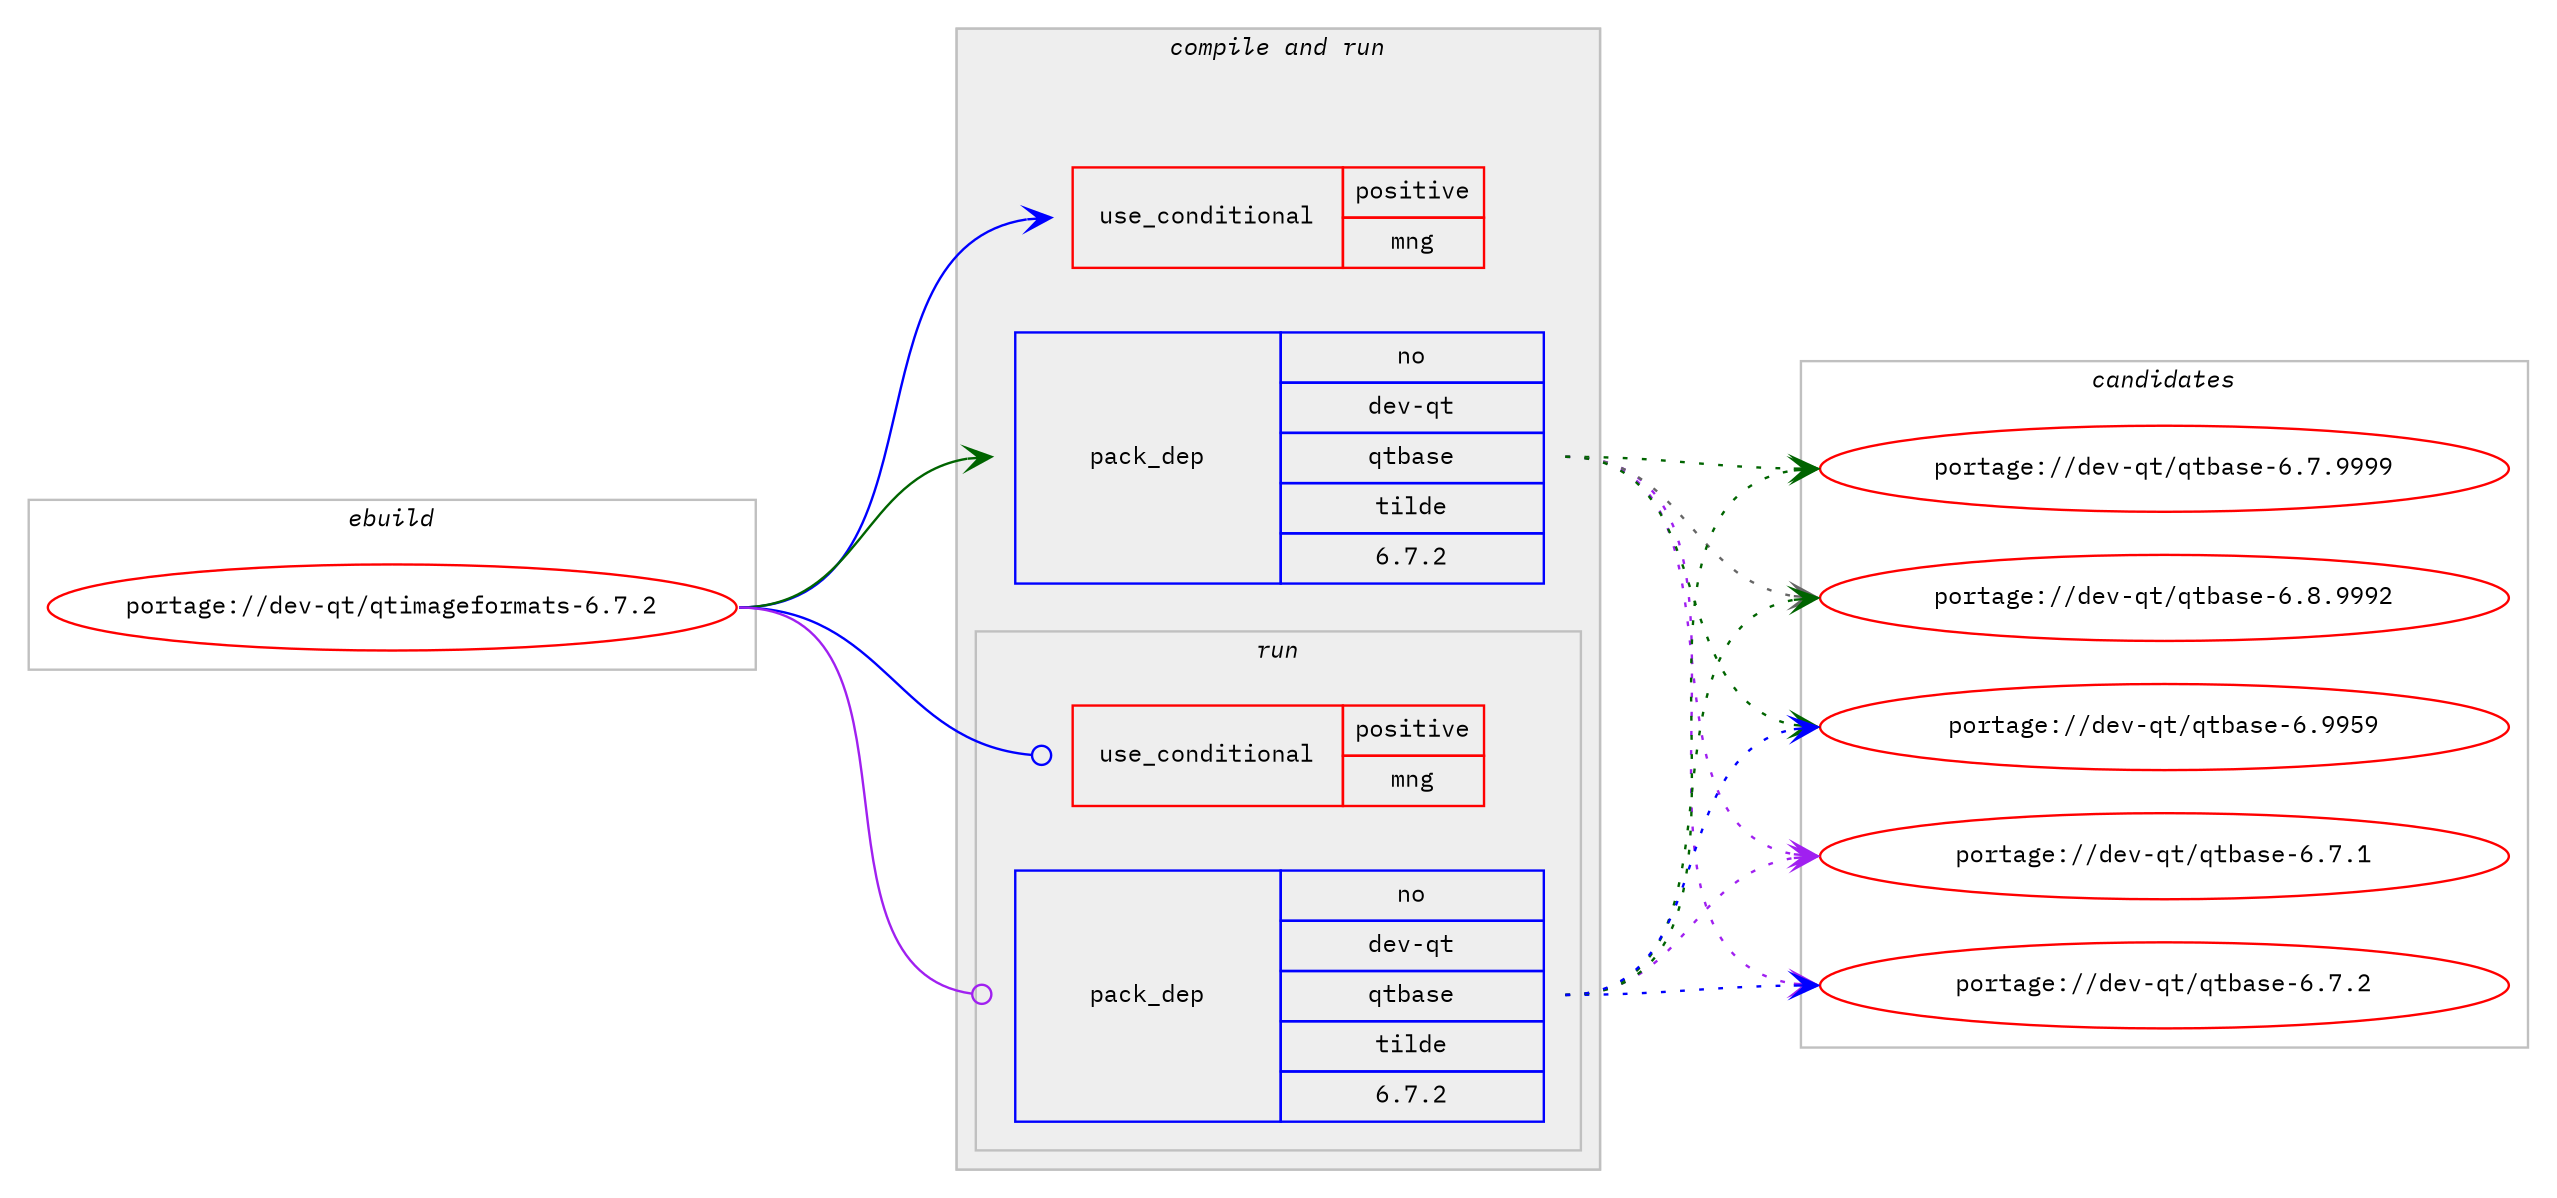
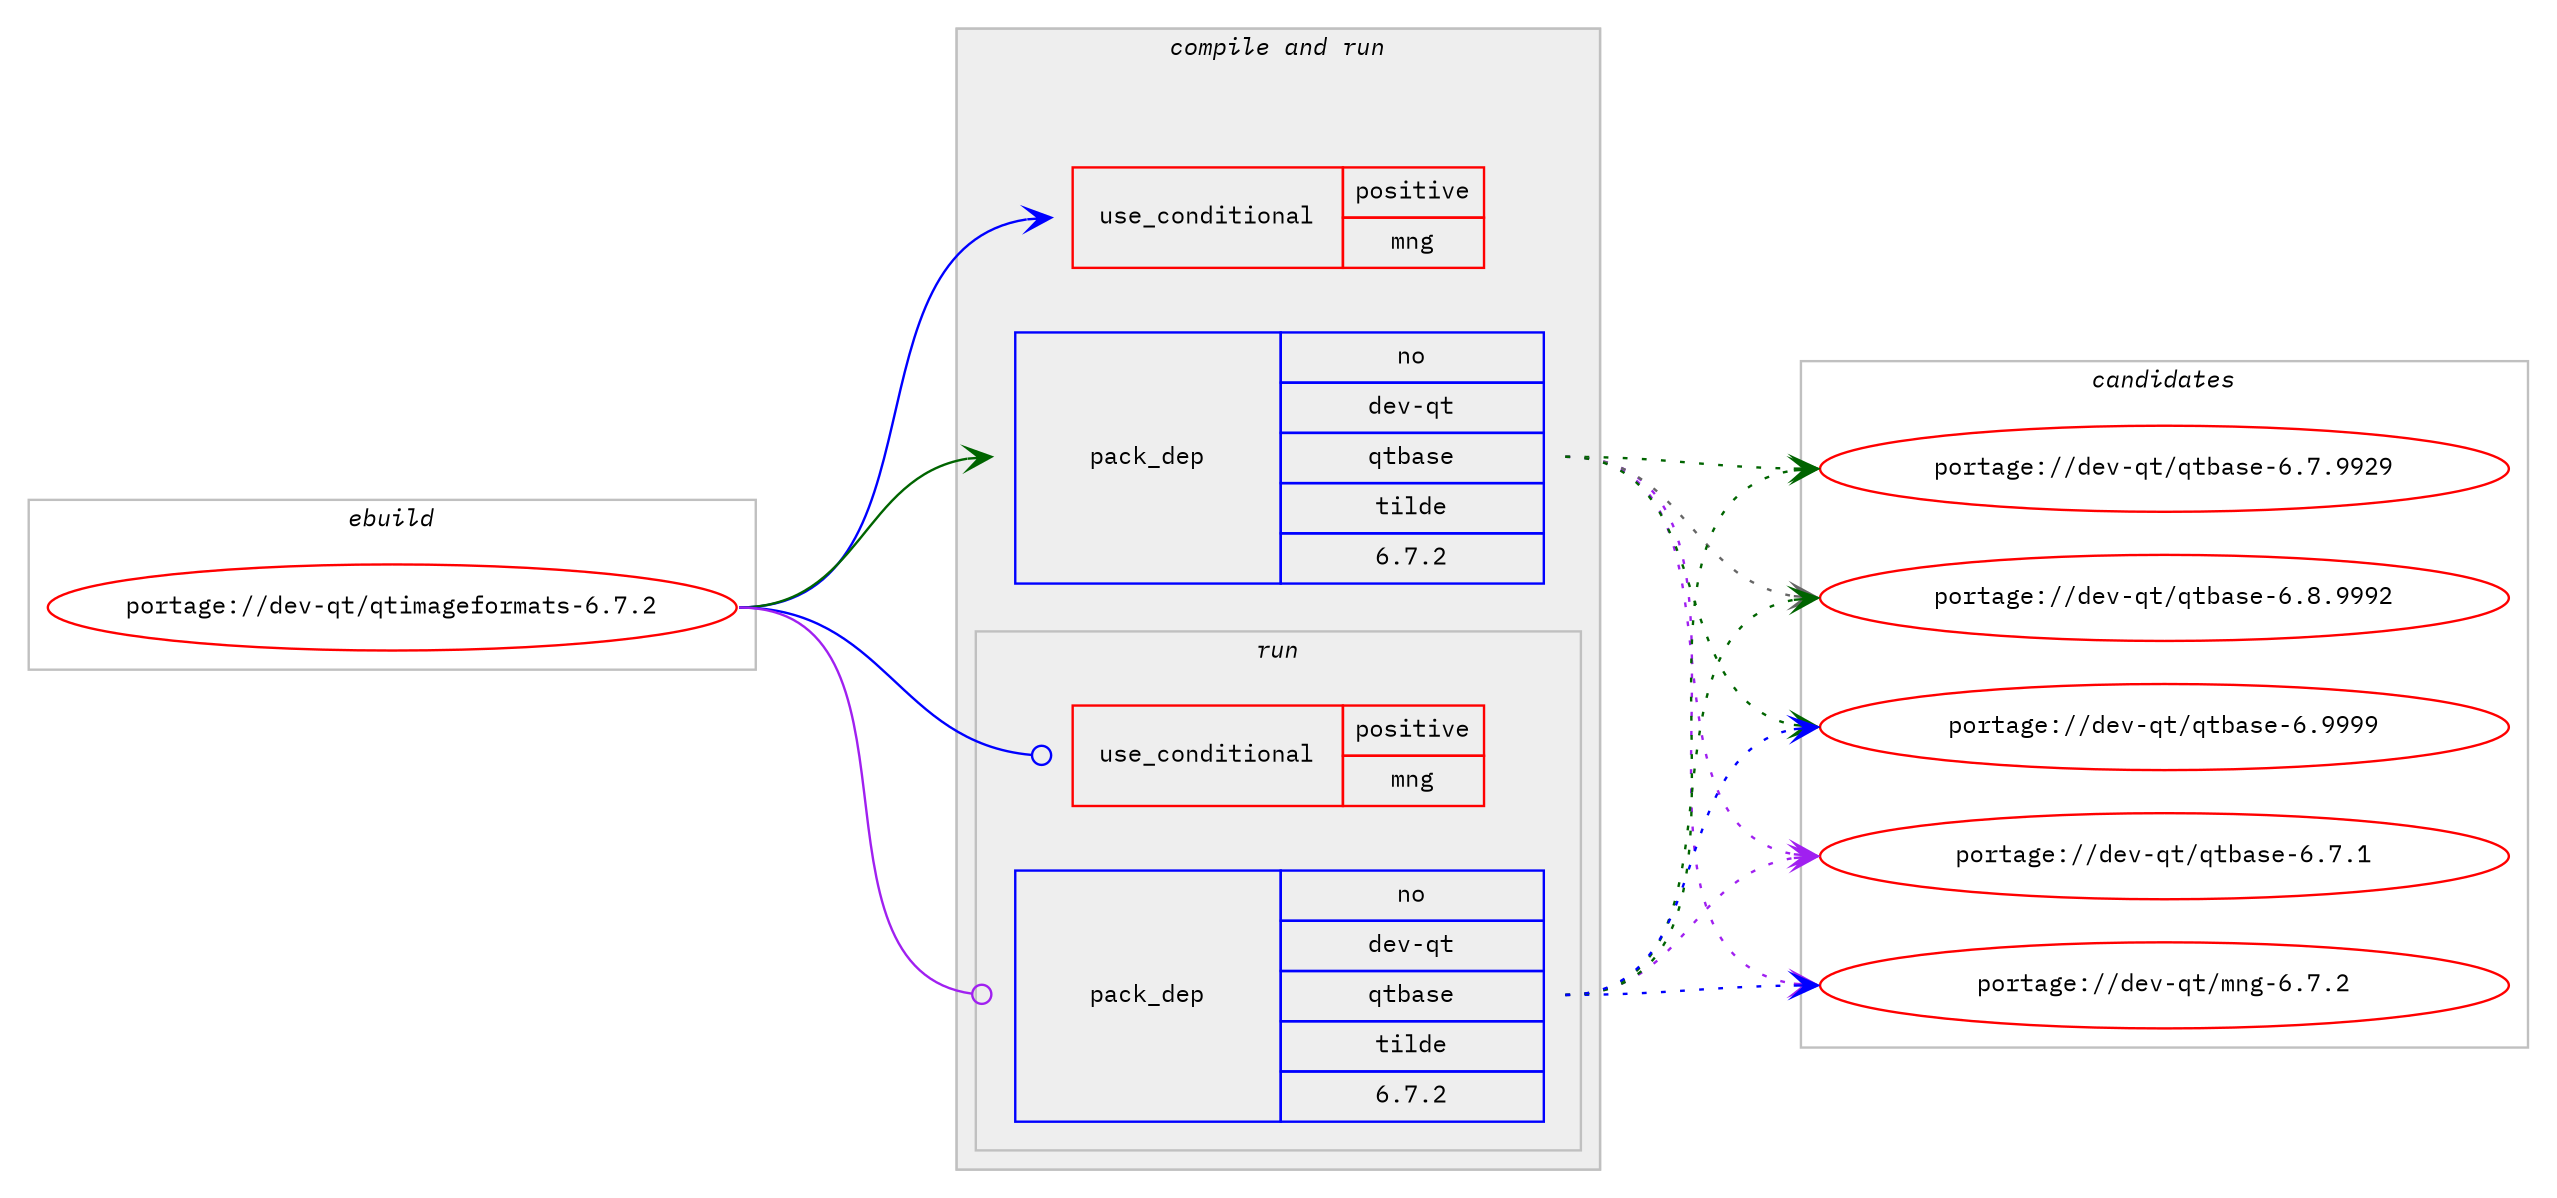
node "portage://dev-qt/qtbase-6.7.9999": label "portage://dev-qt/qtbase-6.7.9999" -> "portage://dev-qt/qtbase-6.7.9929"
node "portage://dev-qt/qtbase-6.9959": label "portage://dev-qt/qtbase-6.9959" -> "portage://dev-qt/qtbase-6.9999"
node "portage://dev-qt/qtbase-6.7.2": label "portage://dev-qt/qtbase-6.7.2" -> "portage://dev-qt/mng-6.7.2"
